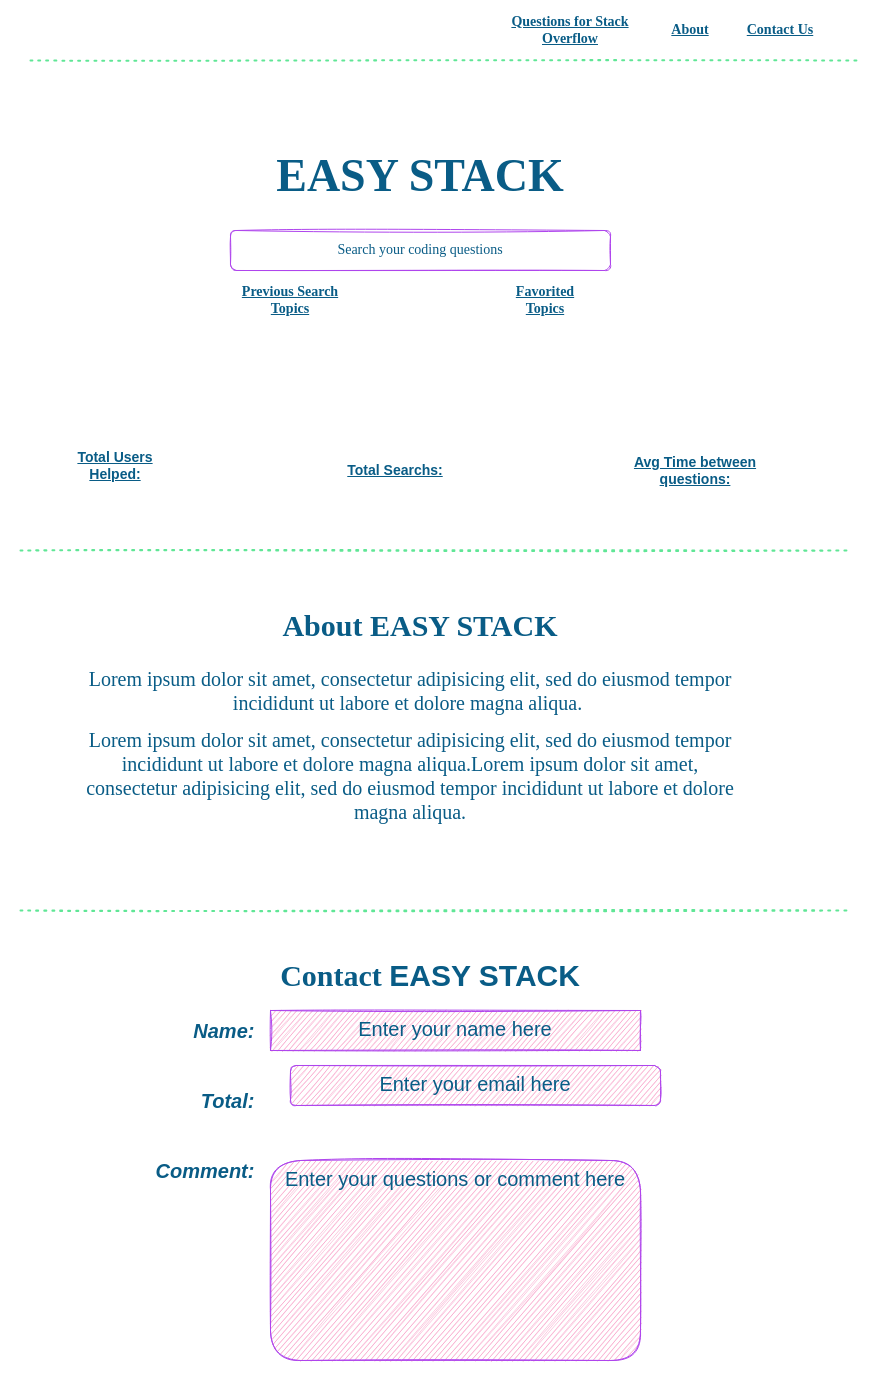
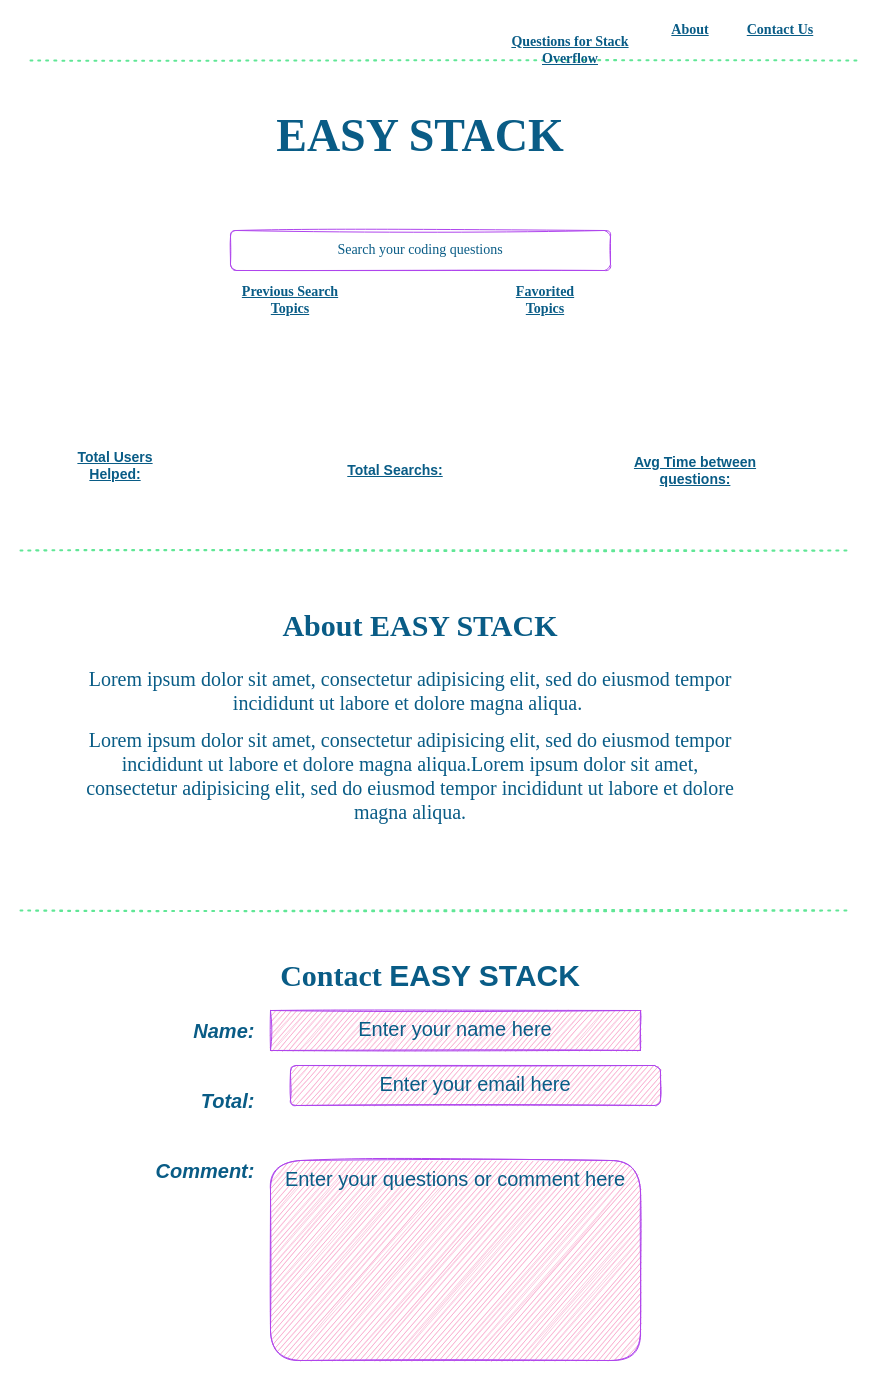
node "Questions for Stack Overflow": moved (571, 31) -> (571, 51)
node "EASY STACK": moved (421, 176) -> (421, 136)
